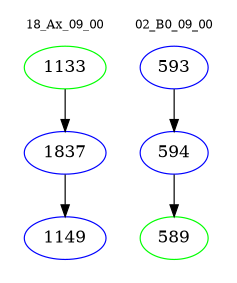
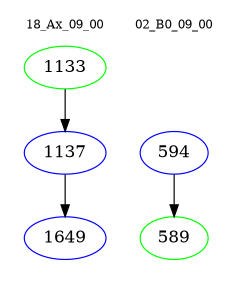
node "593": removed
node "1837": label "1837" -> "1137"
node "1149": label "1149" -> "1649"
